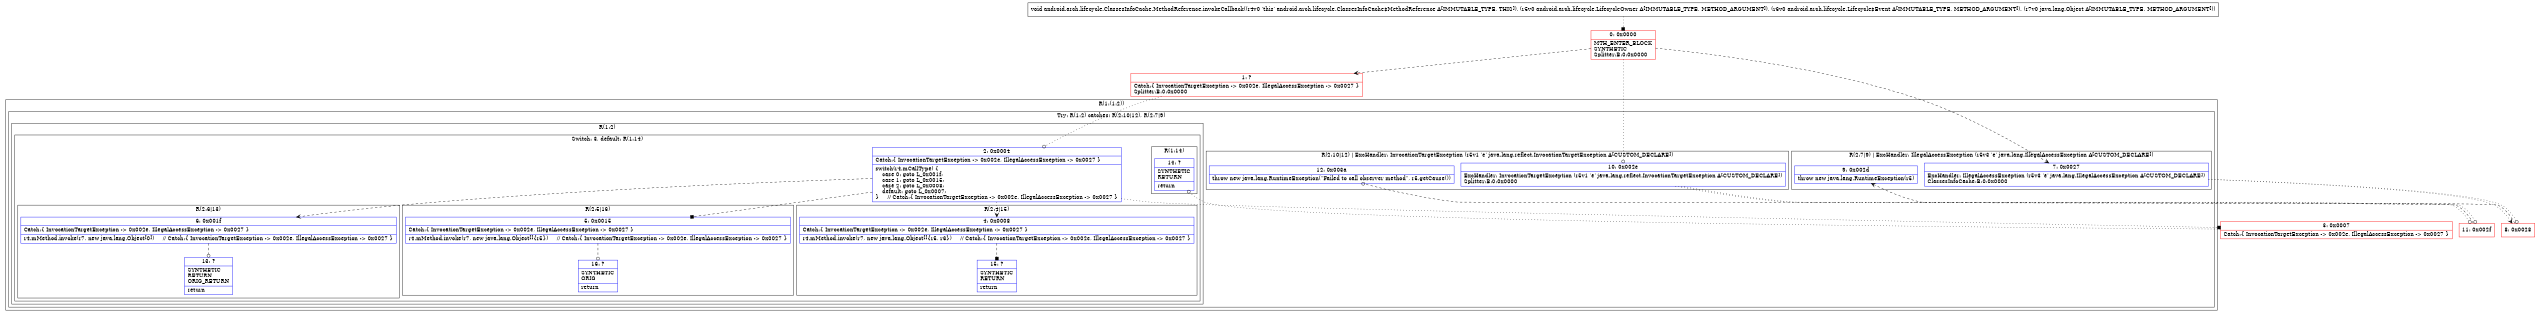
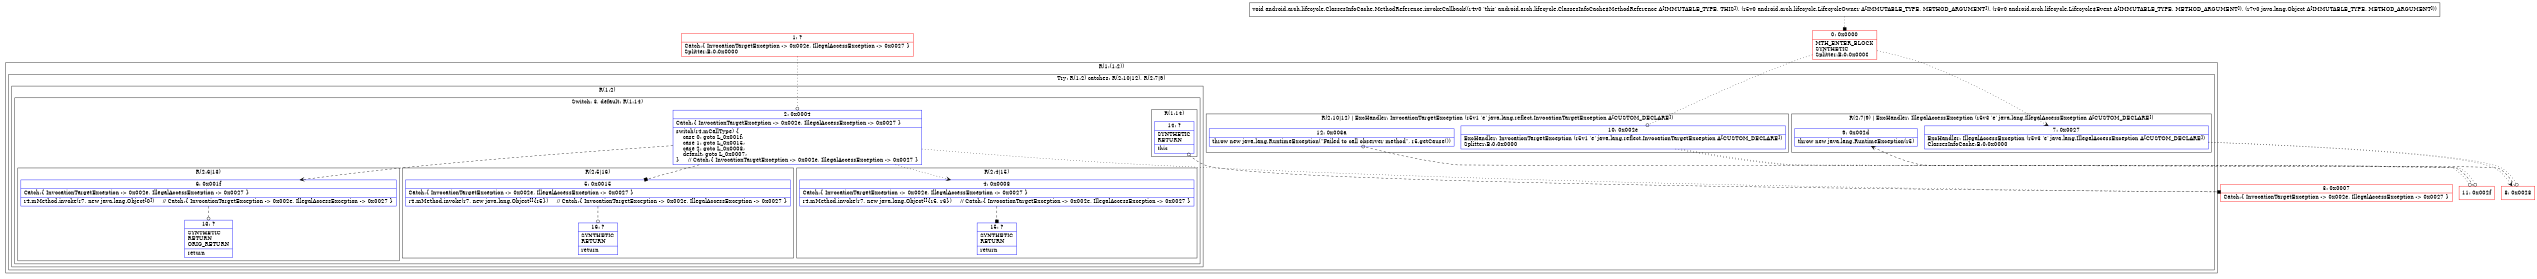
edge "0: 0x0000" -> "1: ?": removed
edge "0: 0x0000" -> "7: 0x0027": style dashed -> dotted
node "14: ?": text "return" -> "this"
edge "3: 0x0007" -> "14: ?": style dotted -> dashed
node "16: ?": text "ORIG" -> "RETURN"
